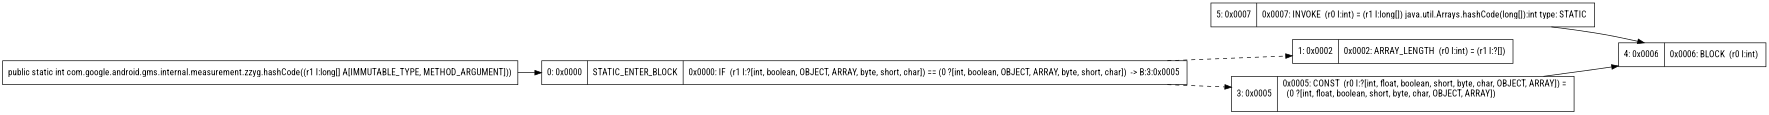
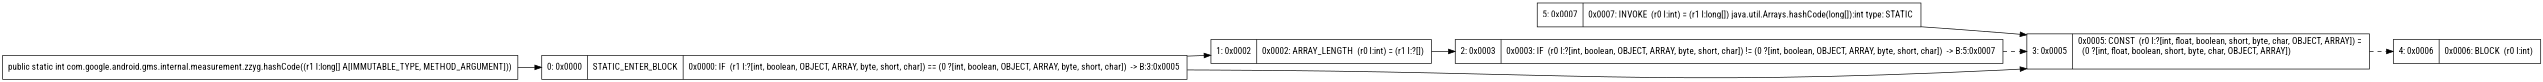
edge "5: 0x0007" -> "4: 0x0006": now "5: 0x0007" -> "3: 0x0005"
node "2: 0x0003": added
edge "0: 0x0000" -> "1: 0x0002": style dashed -> solid
edge "3: 0x0005" -> "4: 0x0006": style solid -> dashed
edge "0: 0x0000" -> "3: 0x0005": style dashed -> solid
